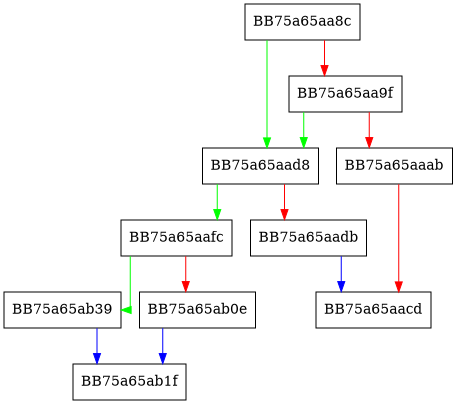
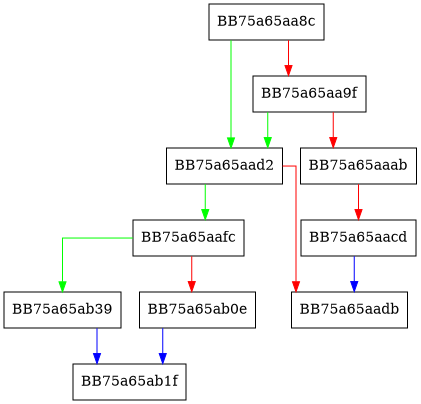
node "BB75a65aad8": label "BB75a65aad8" -> "BB75a65aad2"
edge "BB75a65aadb" -> "BB75a65aacd": reversed
